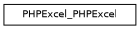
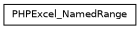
node "PHPExcel_PHPExcel": label "PHPExcel_PHPExcel" -> "PHPExcel_NamedRange"
